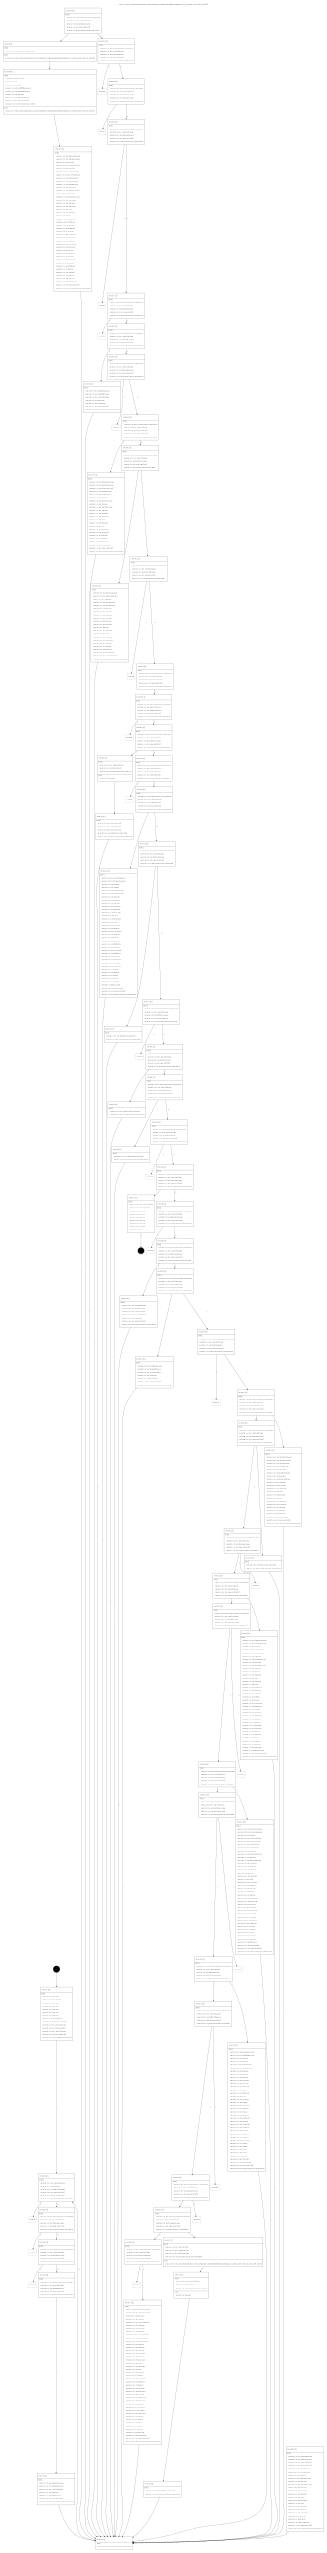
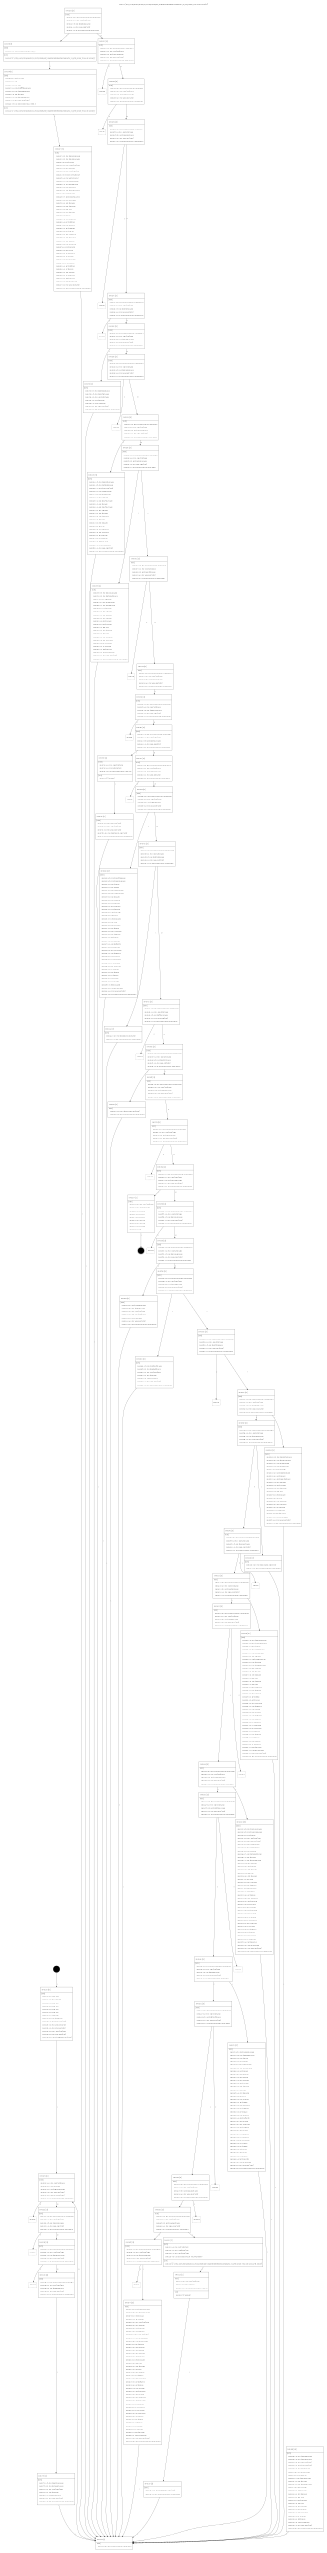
node "0x401ad2 [15]": removed
